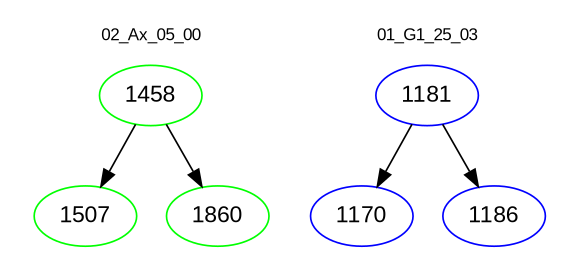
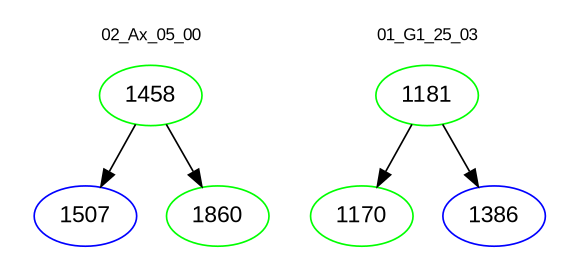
node "1181": color blue -> green
node "1507": color green -> blue
node "1170": color blue -> green
node "1186": label "1186" -> "1386"
